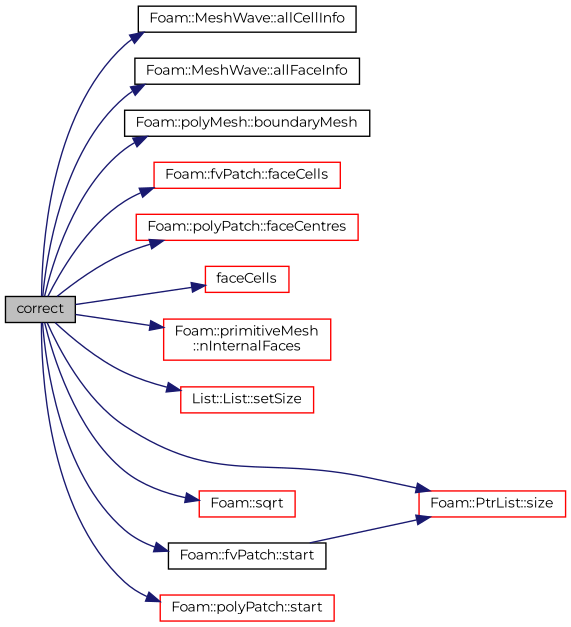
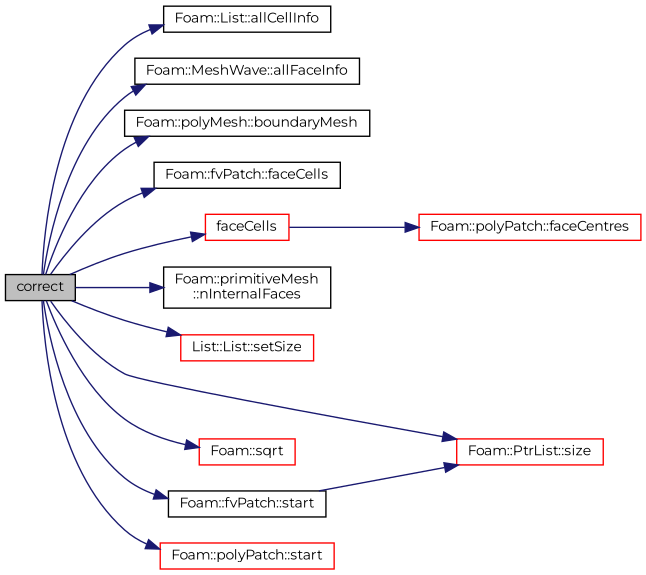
node "Foam::MeshWave::allCellInfo": label "Foam::MeshWave::allCellInfo" -> "Foam::List::allCellInfo"
node "Foam::fvPatch::faceCells": color red -> black
edge "correct" -> "Foam::polyPatch::faceCentres": now "faceCells" -> "Foam::polyPatch::faceCentres"
node "Foam::primitiveMesh ::nInternalFaces": color red -> black
